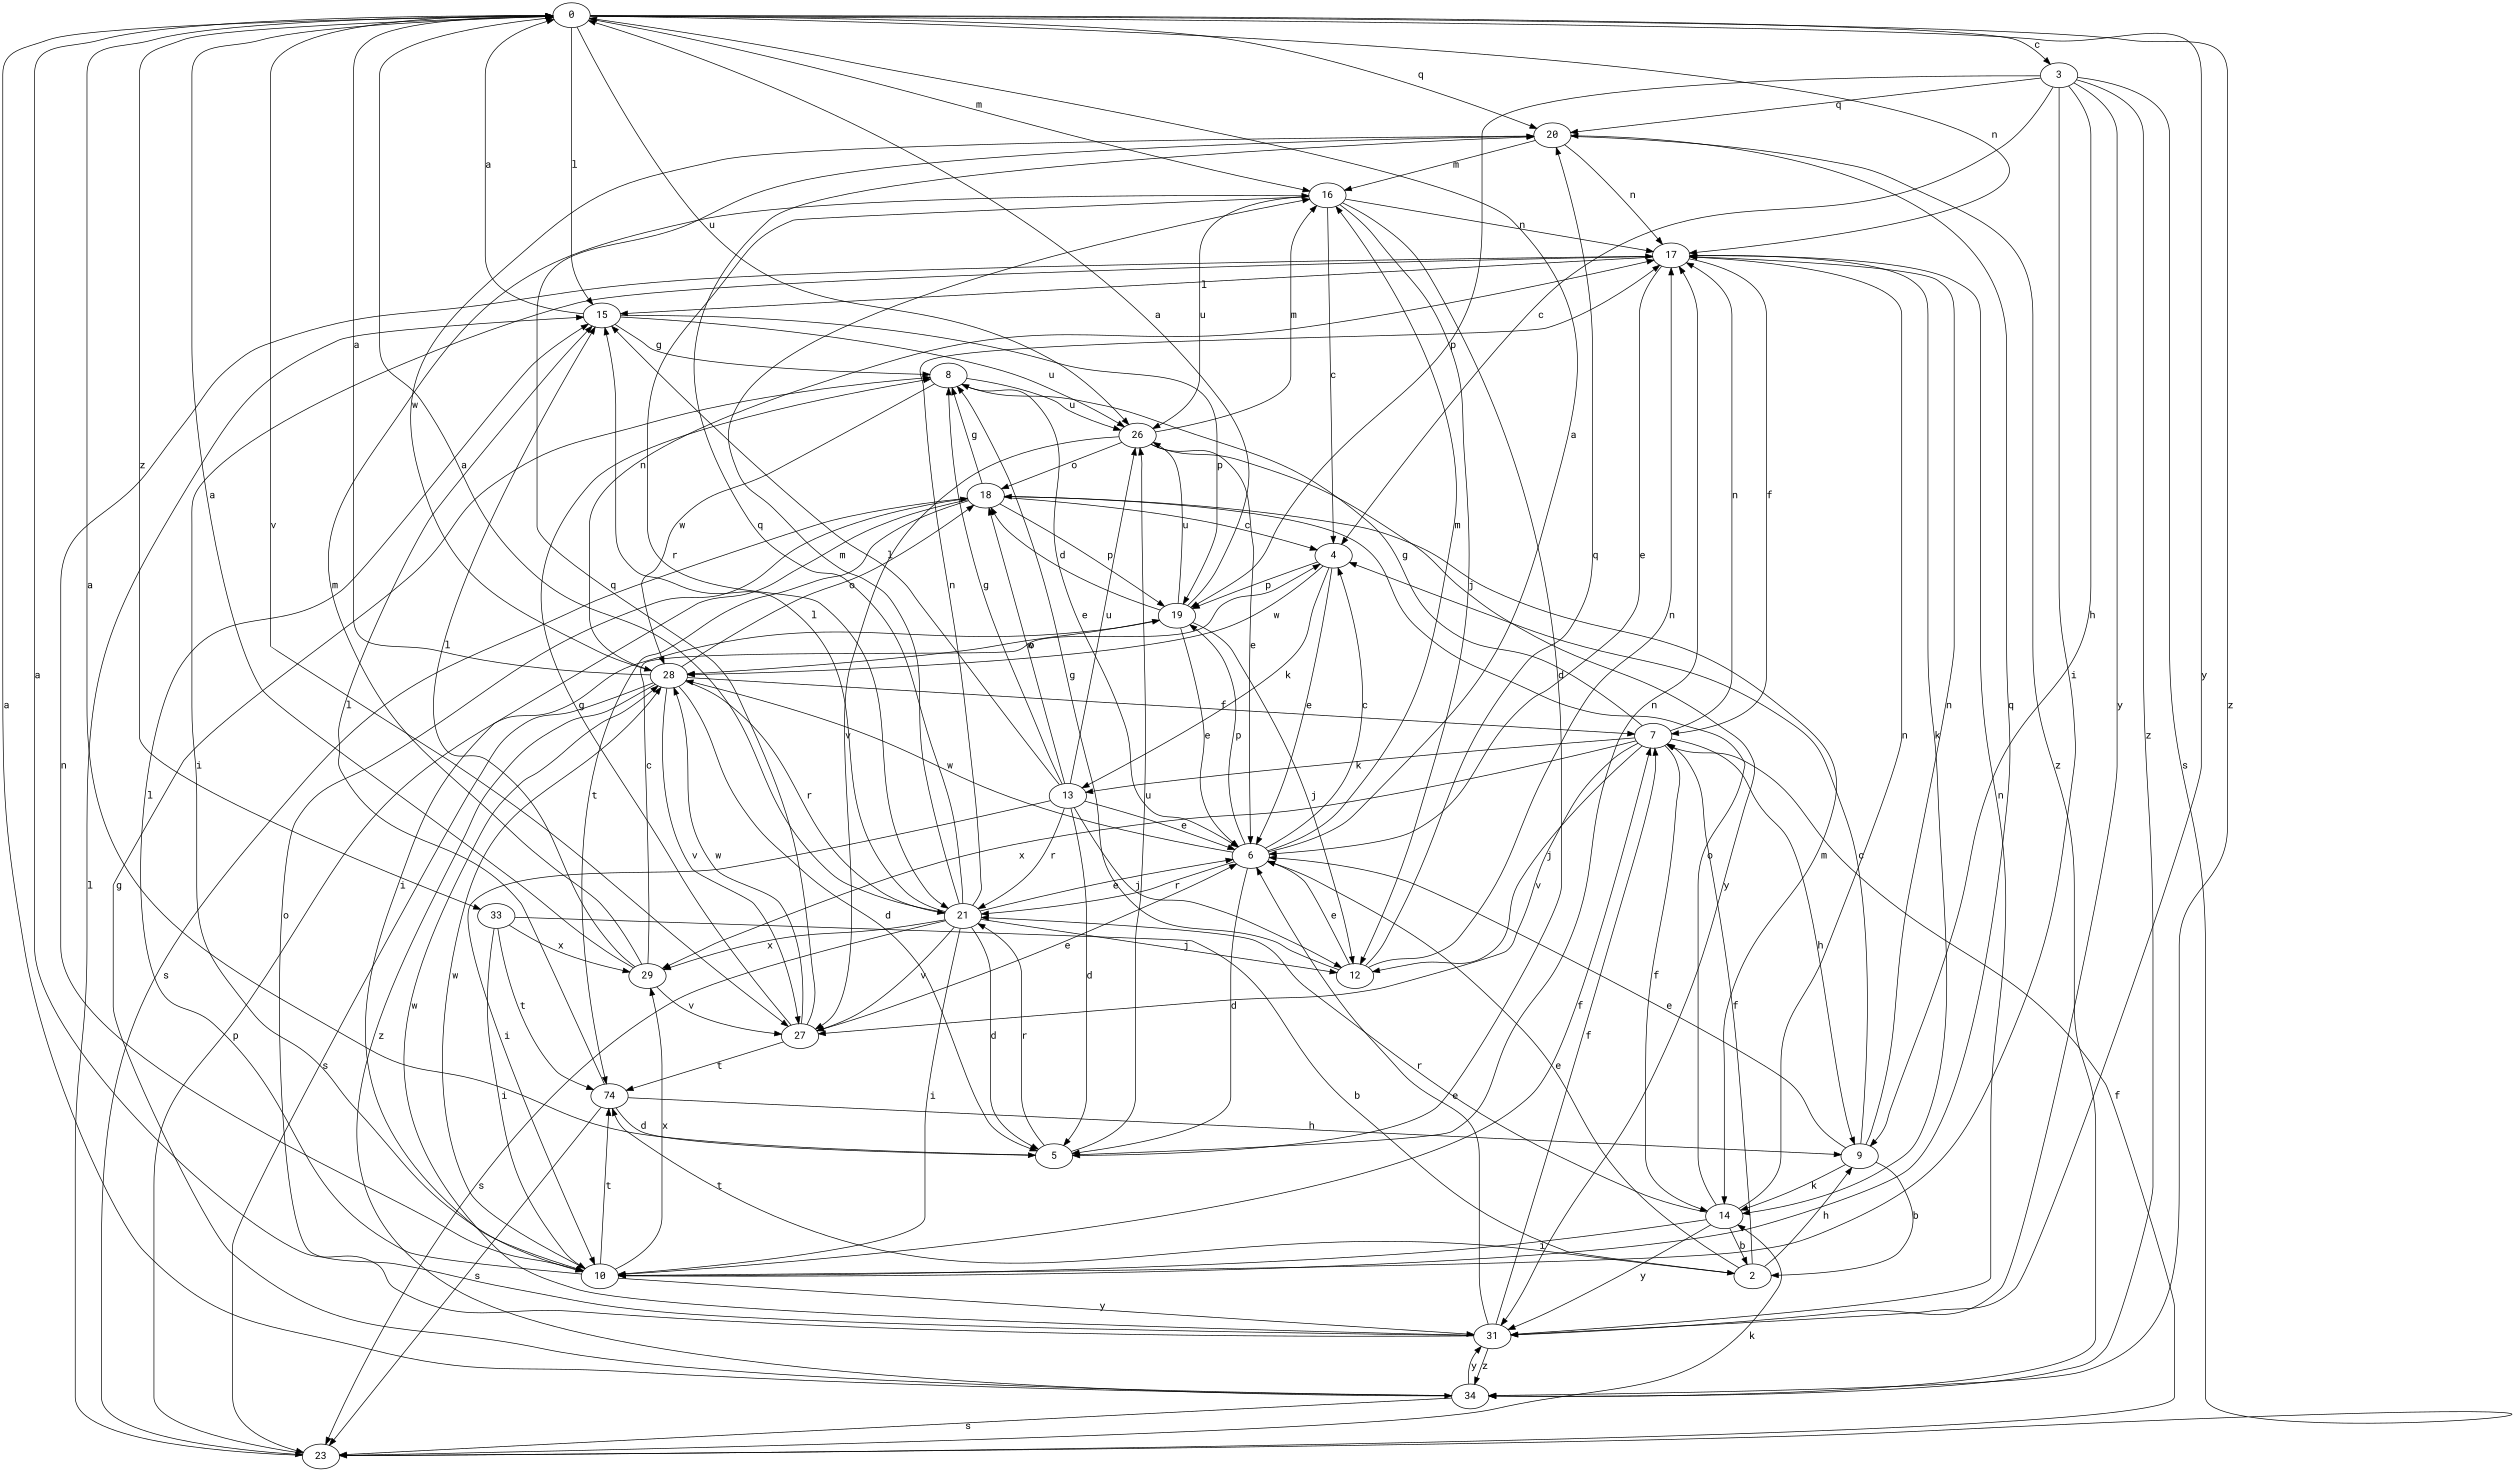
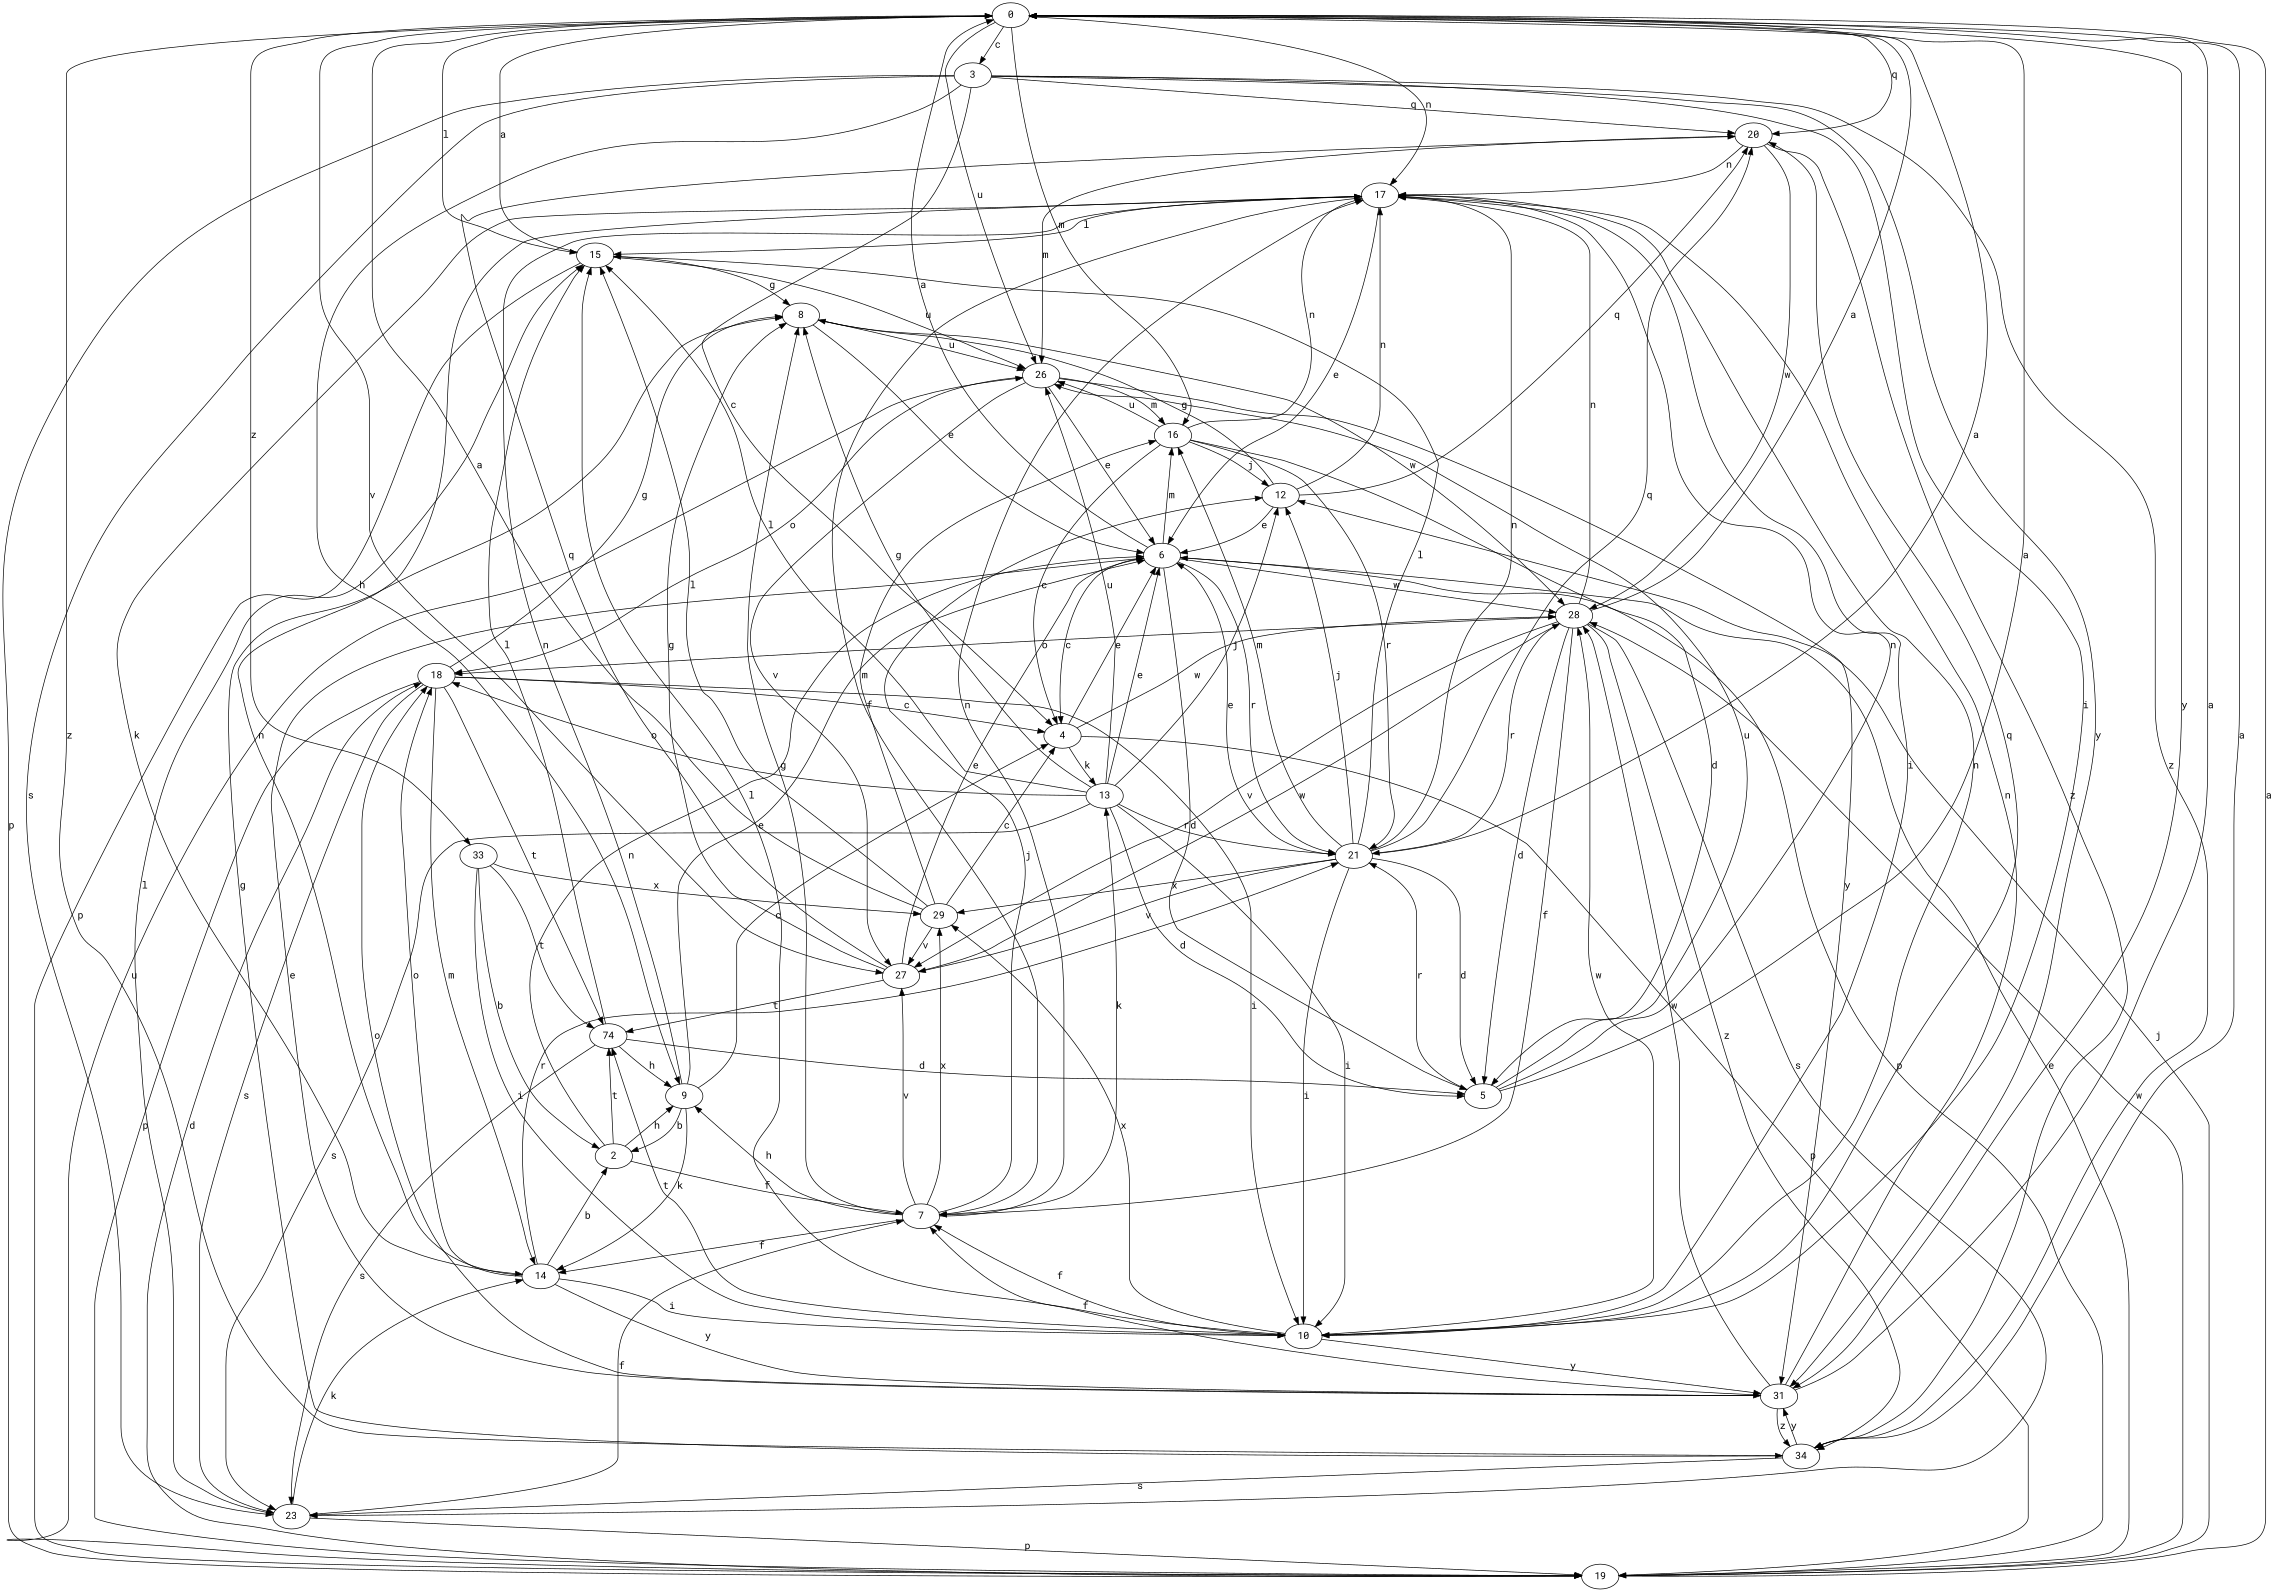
edge "20" -> "16": now "20" -> "26"
edge "2" -> "6": label "e" -> "n"
edge "21" -> "23": now "13" -> "23"
